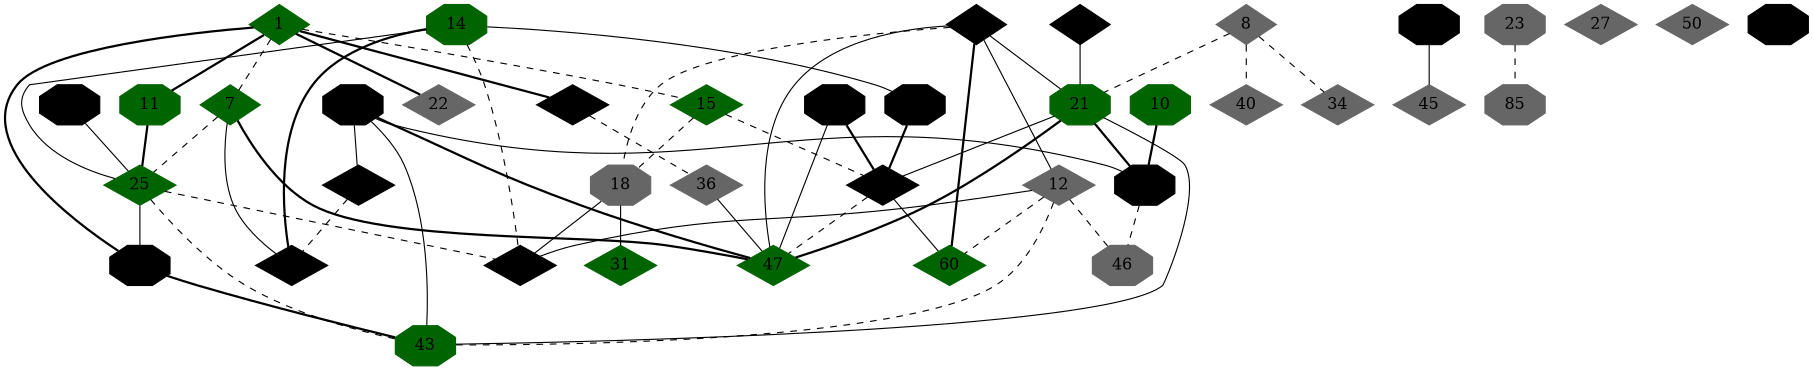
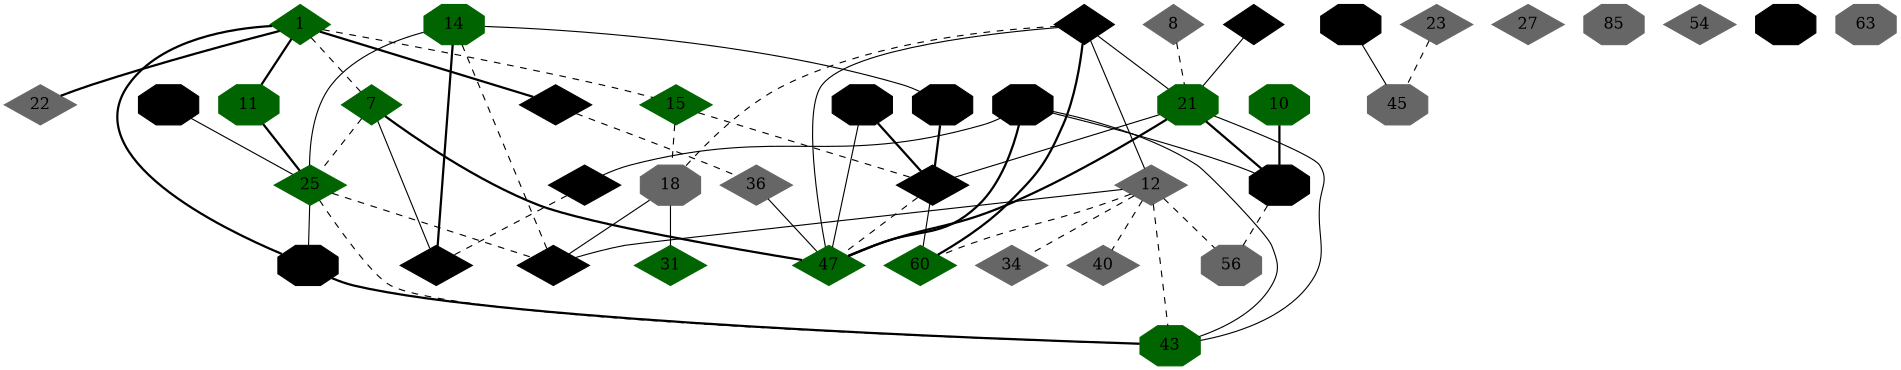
node "23": shape octagon -> diamond
node "50": label "50" -> "54"
node "63": added
edge "8" -- "34": now "12" -- "34"
edge "8" -- "40": now "12" -- "40"
edge "23" -- "85": now "23" -- "45"
node "45": shape diamond -> octagon
node "46": label "46" -> "56"
